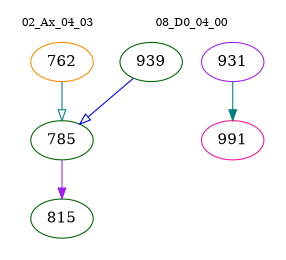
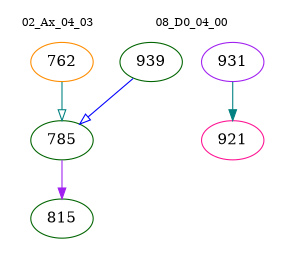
node "991": label "991" -> "921"
